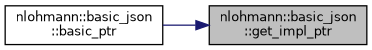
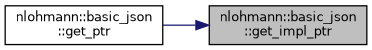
node "nlohmann::basic_json ::basic_ptr": label "nlohmann::basic_json ::basic_ptr" -> "nlohmann::basic_json ::get_ptr"
